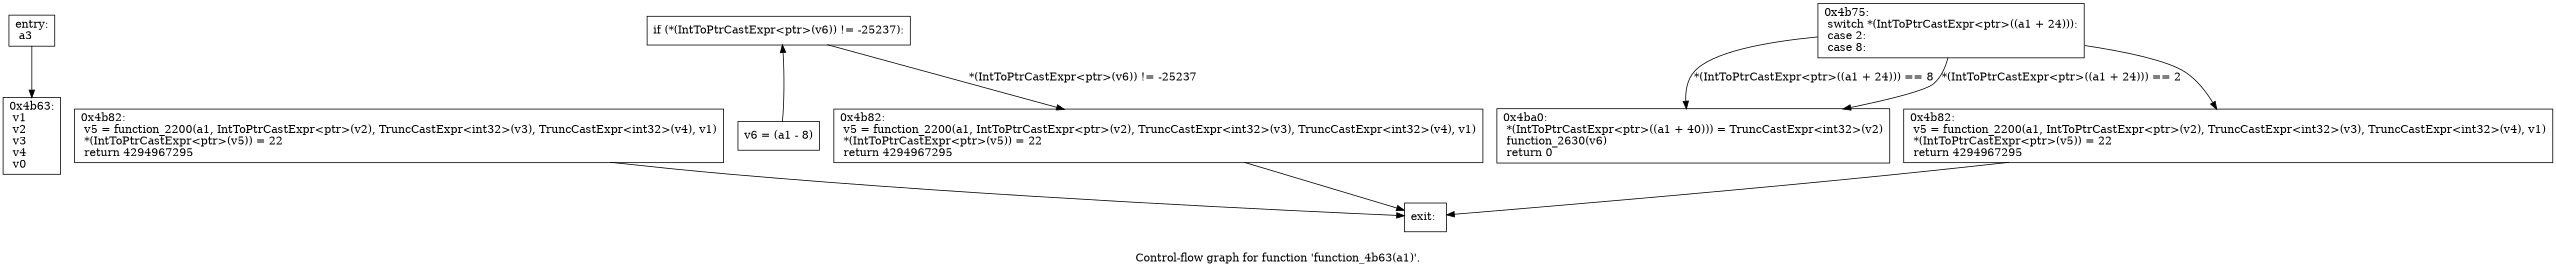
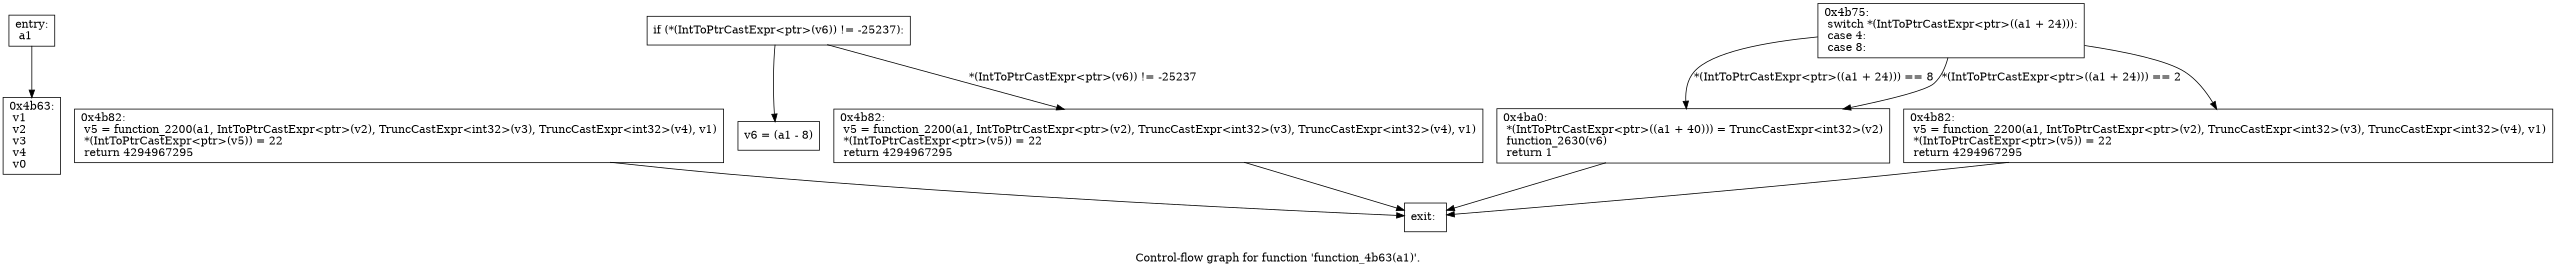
node "entry:": text "a3" -> "a1"
node "0x4b75:": text "case 2:" -> "case 4:"
edge "v6 = (a1 - 8)" -> "if (*(IntToPtrCastExpr<ptr>(v6)) != -25237):": reversed
node "0x4ba0:": text "return 0" -> "return 1"
edge "0x4ba0:" -> "exit:": added
